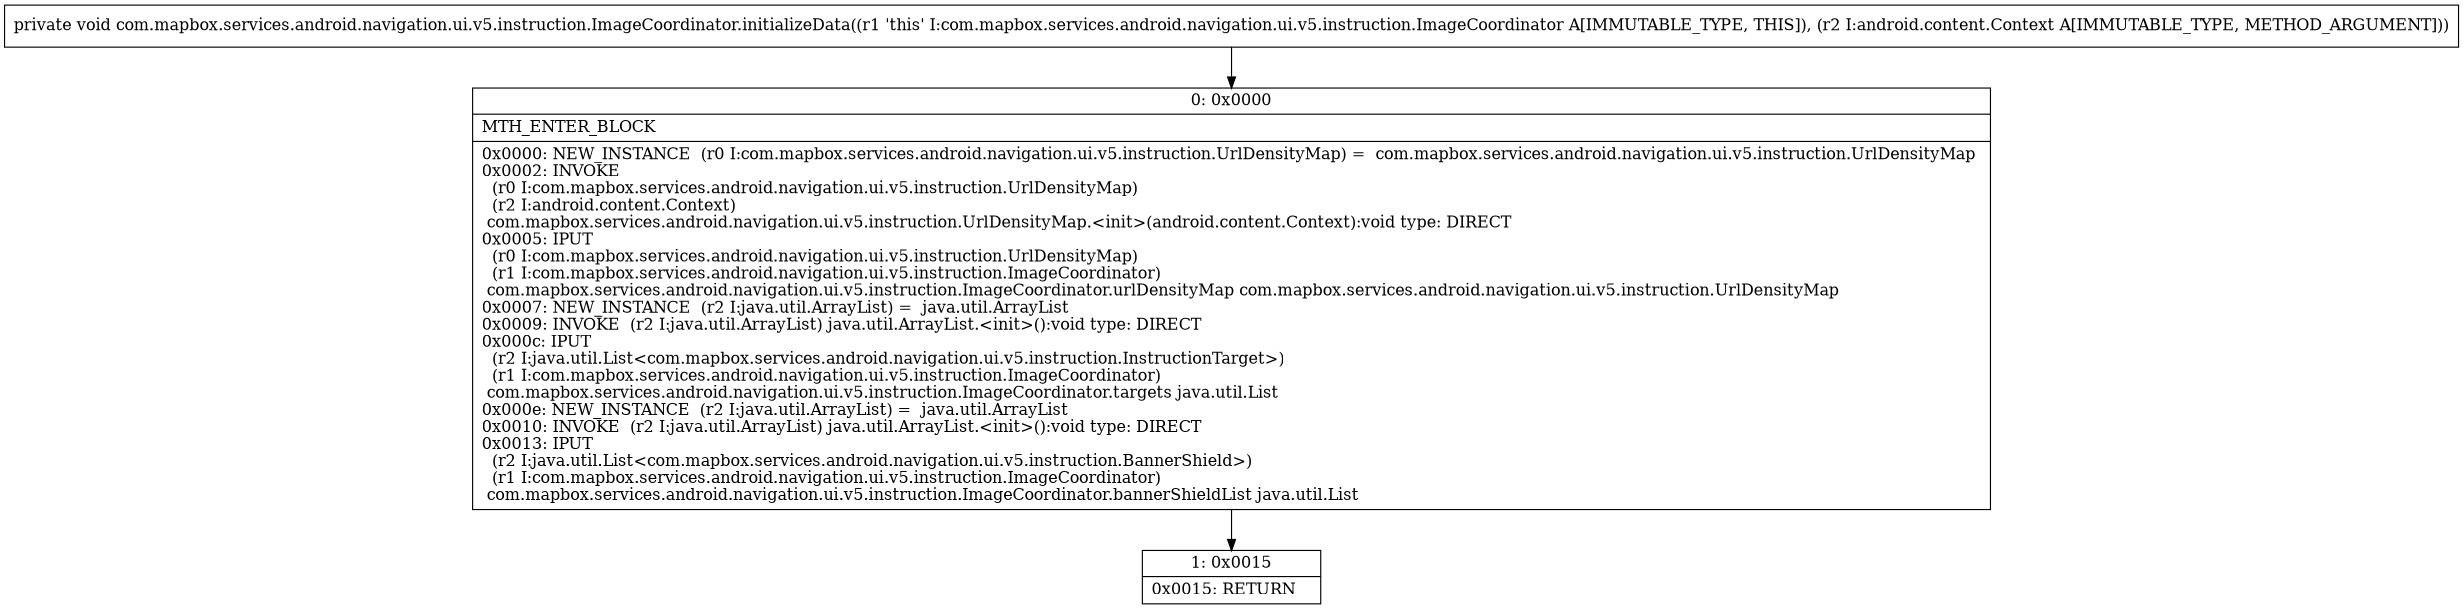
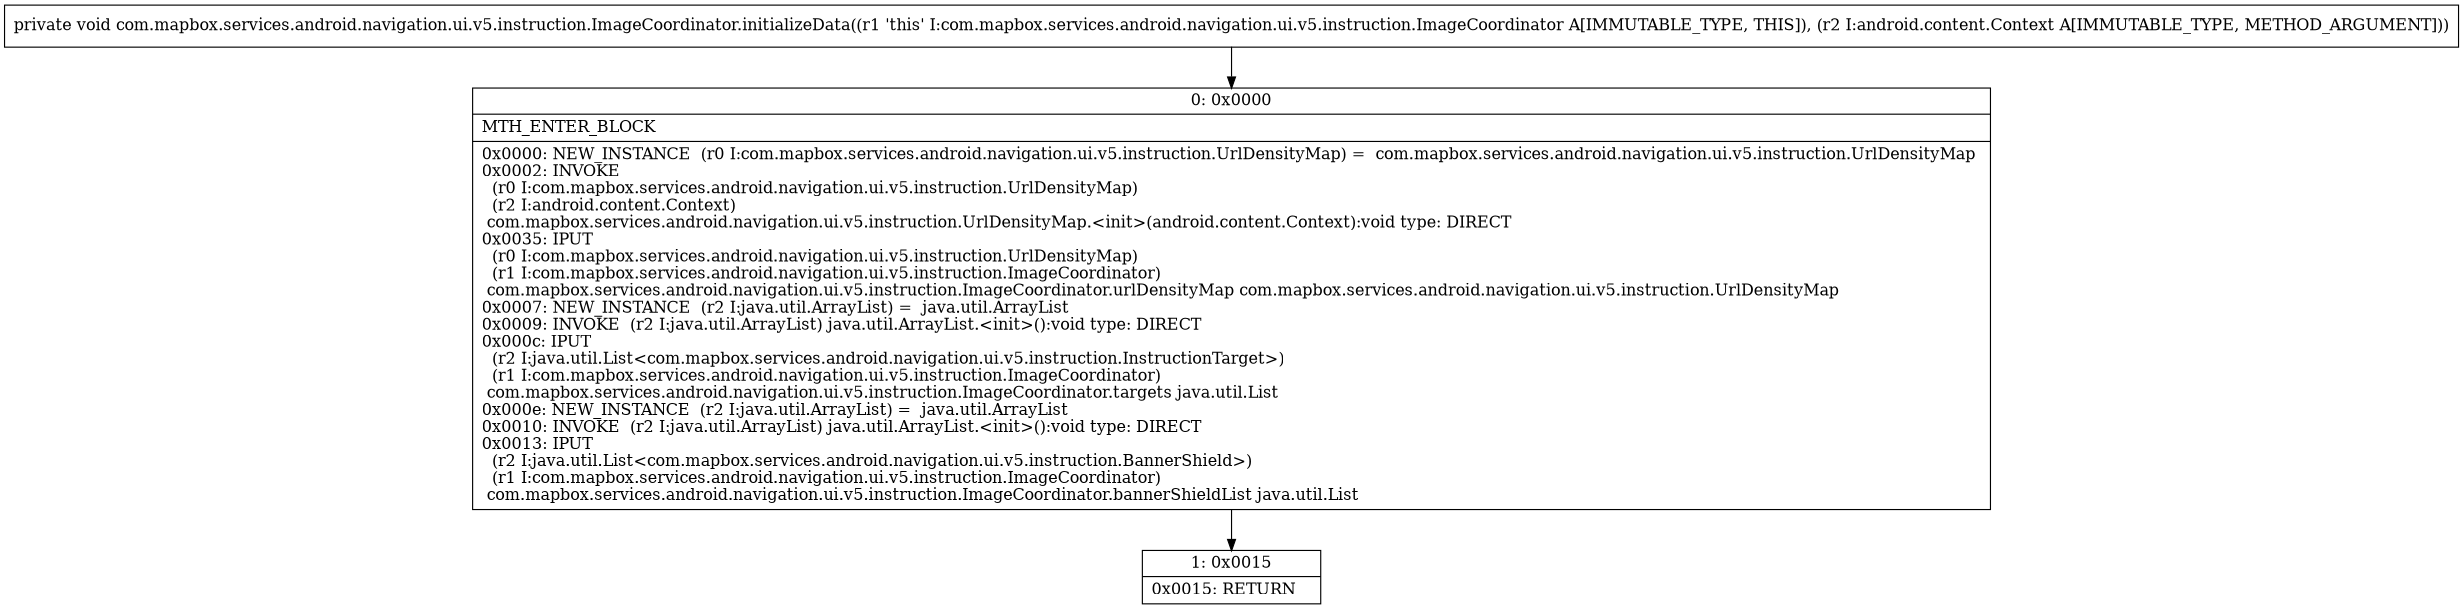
node "0: 0x0000": text "0x0005: IPUT" -> "0x0035: IPUT"
